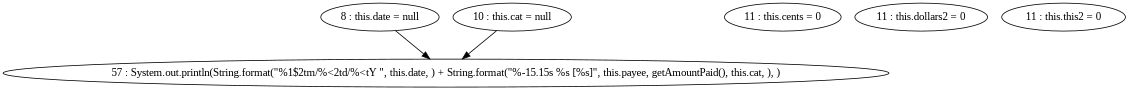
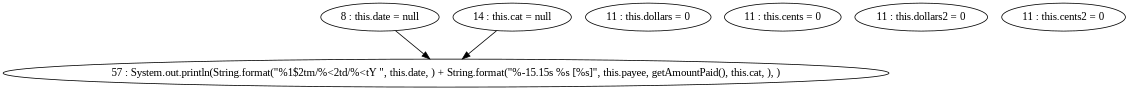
node "10 : this.cat = null": label "10 : this.cat = null" -> "14 : this.cat = null"
node "11 : this.dollars = 0": added
node "11 : this.this2 = 0": label "11 : this.this2 = 0" -> "11 : this.cents2 = 0"
